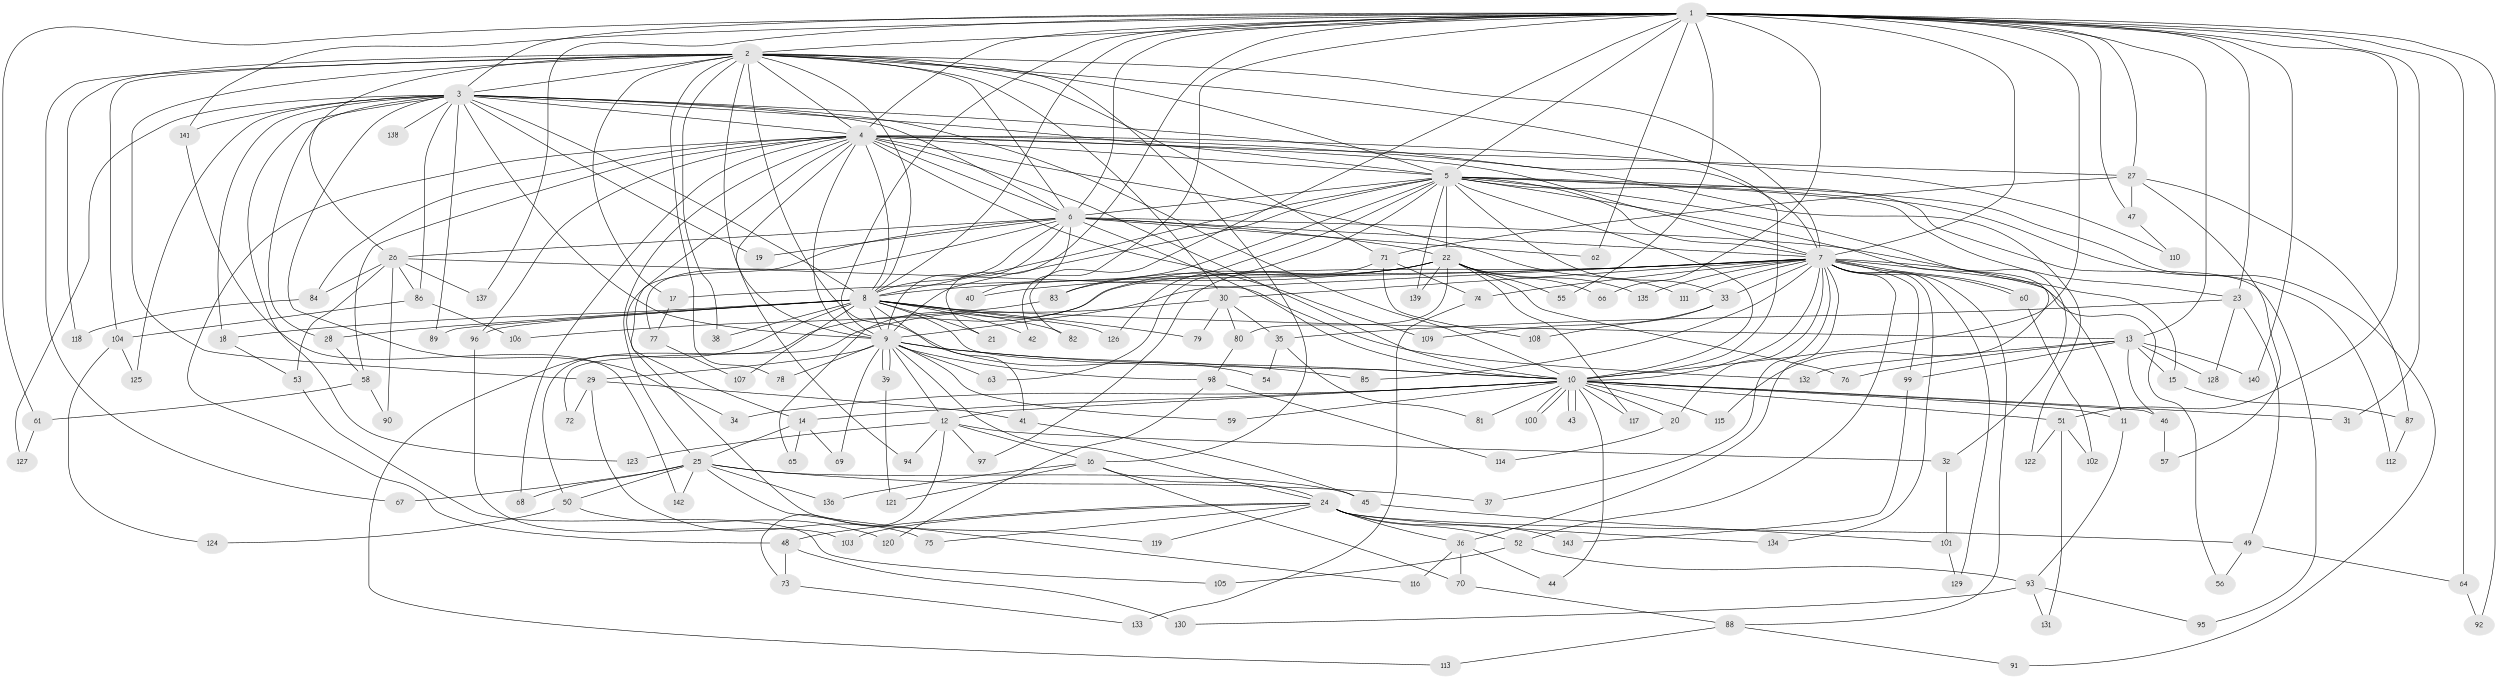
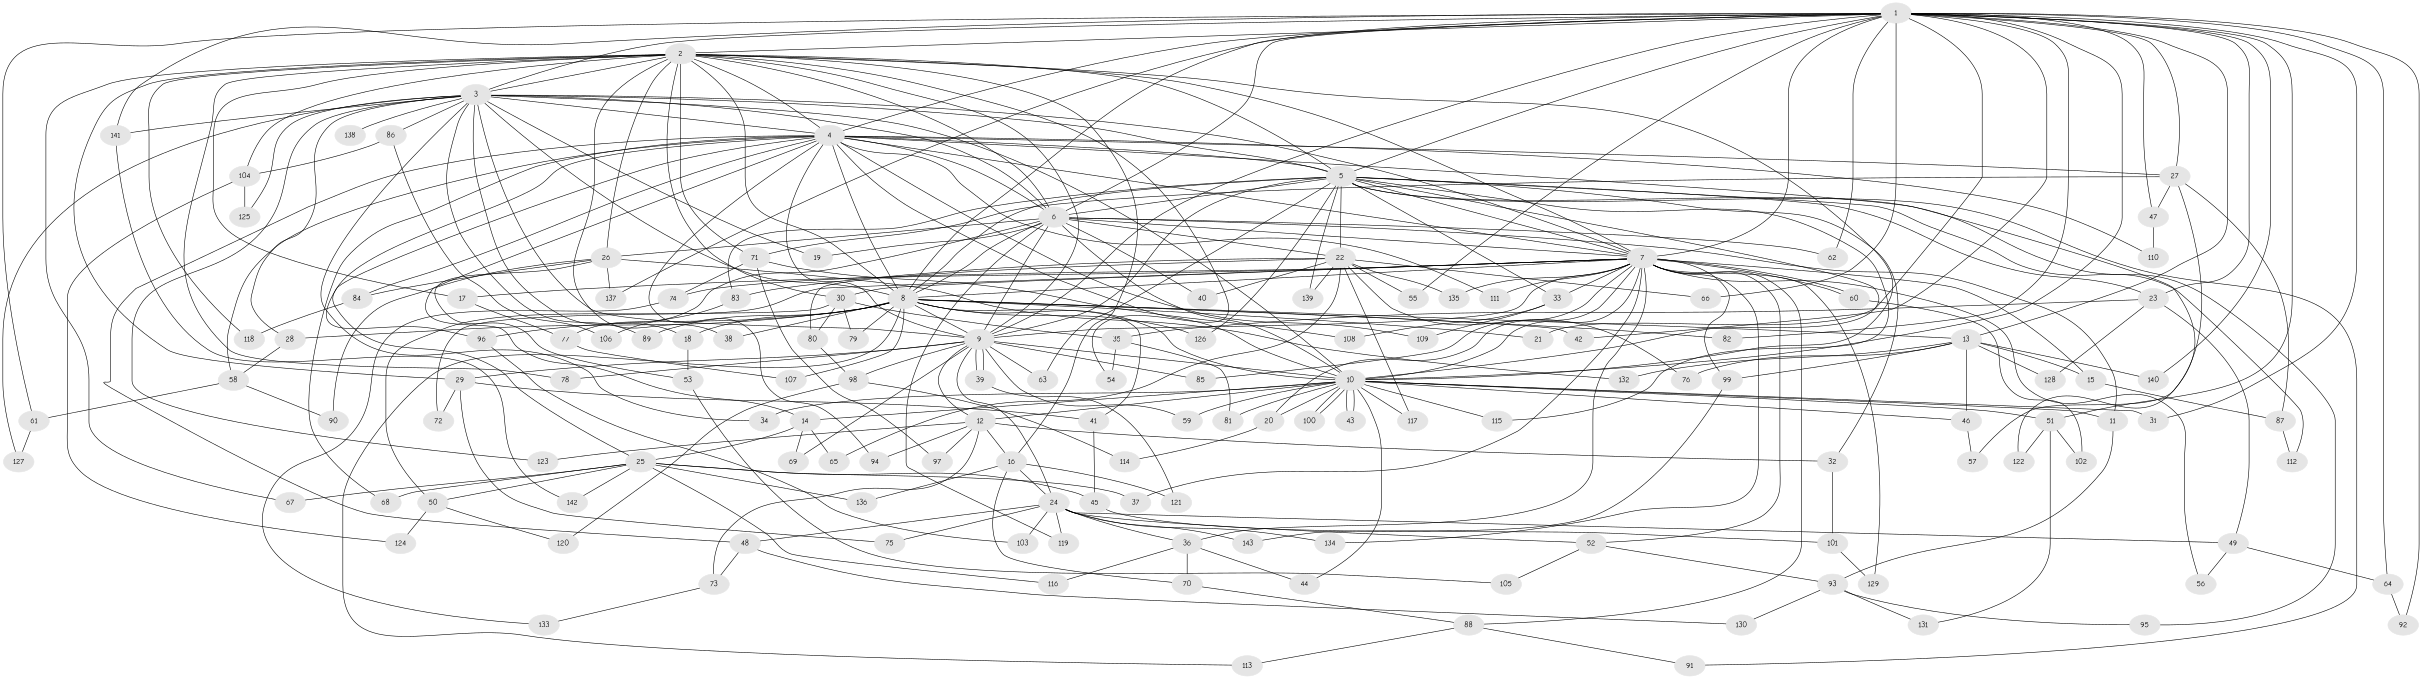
edge "26" -- "86": removed
